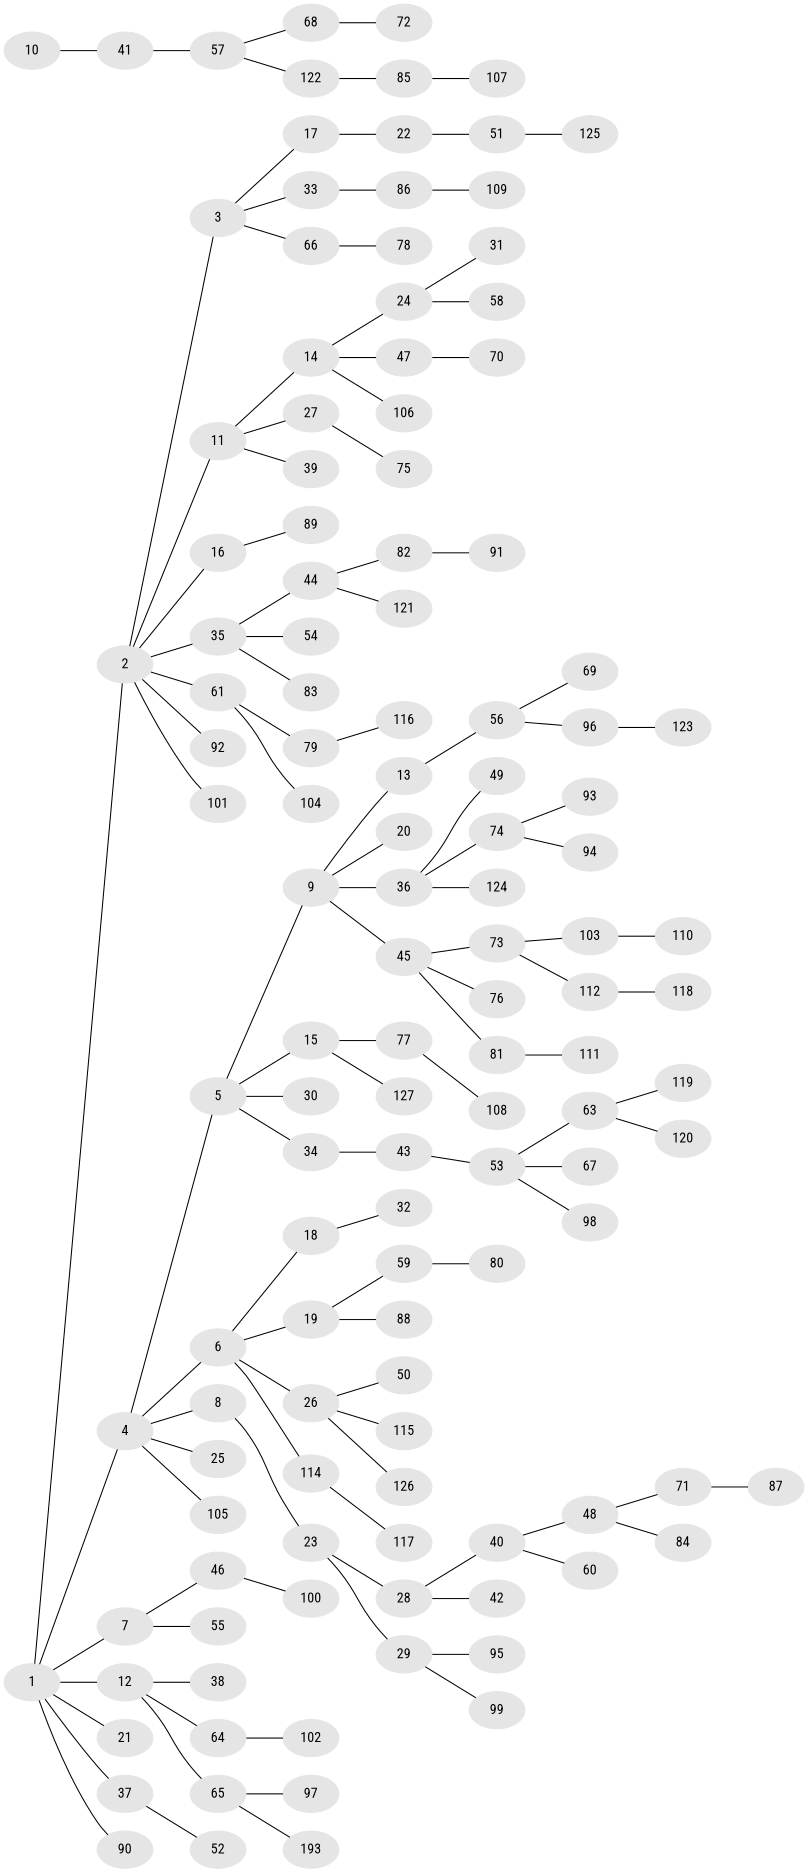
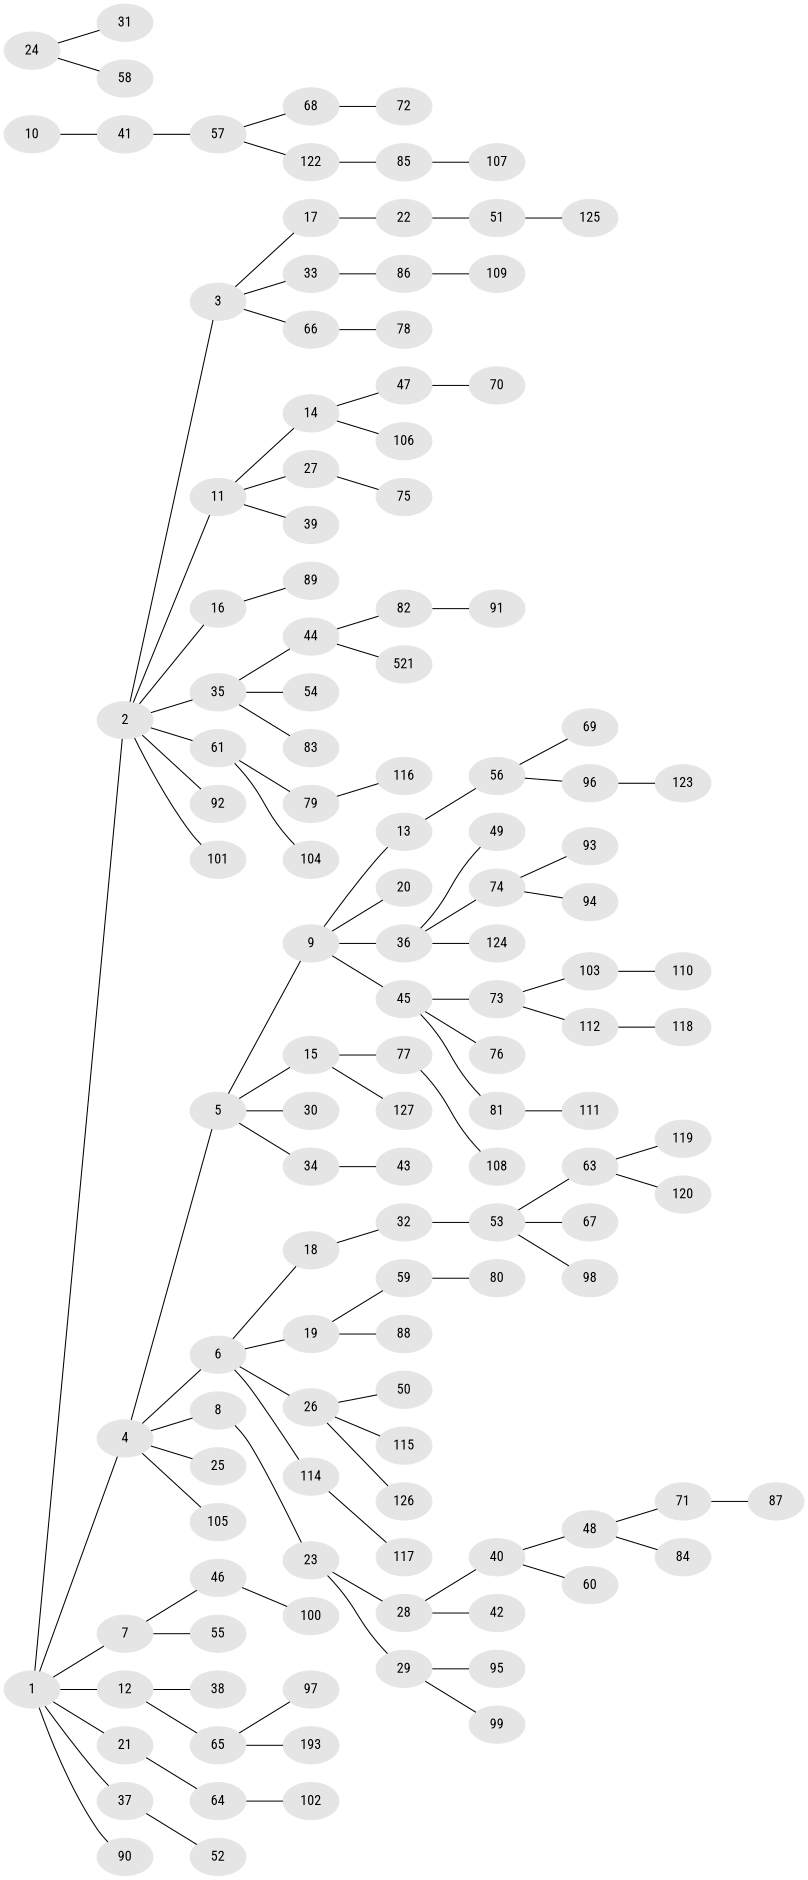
edge "24" -- "14": removed
node "121": label "121" -> "521"
edge "43" -- "53": now "32" -- "53"
edge "12" -- "64": now "21" -- "64"
